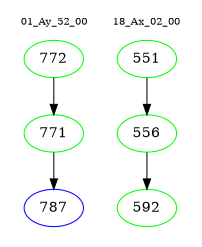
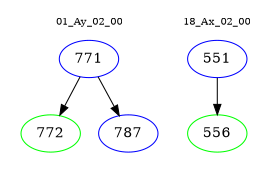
cluster "01_Ay_52_00": label "01_Ay_52_00" -> "01_Ay_02_00"
node "551": color green -> blue
edge "772" -> "771": reversed
node "771": color green -> blue
node "592": removed
